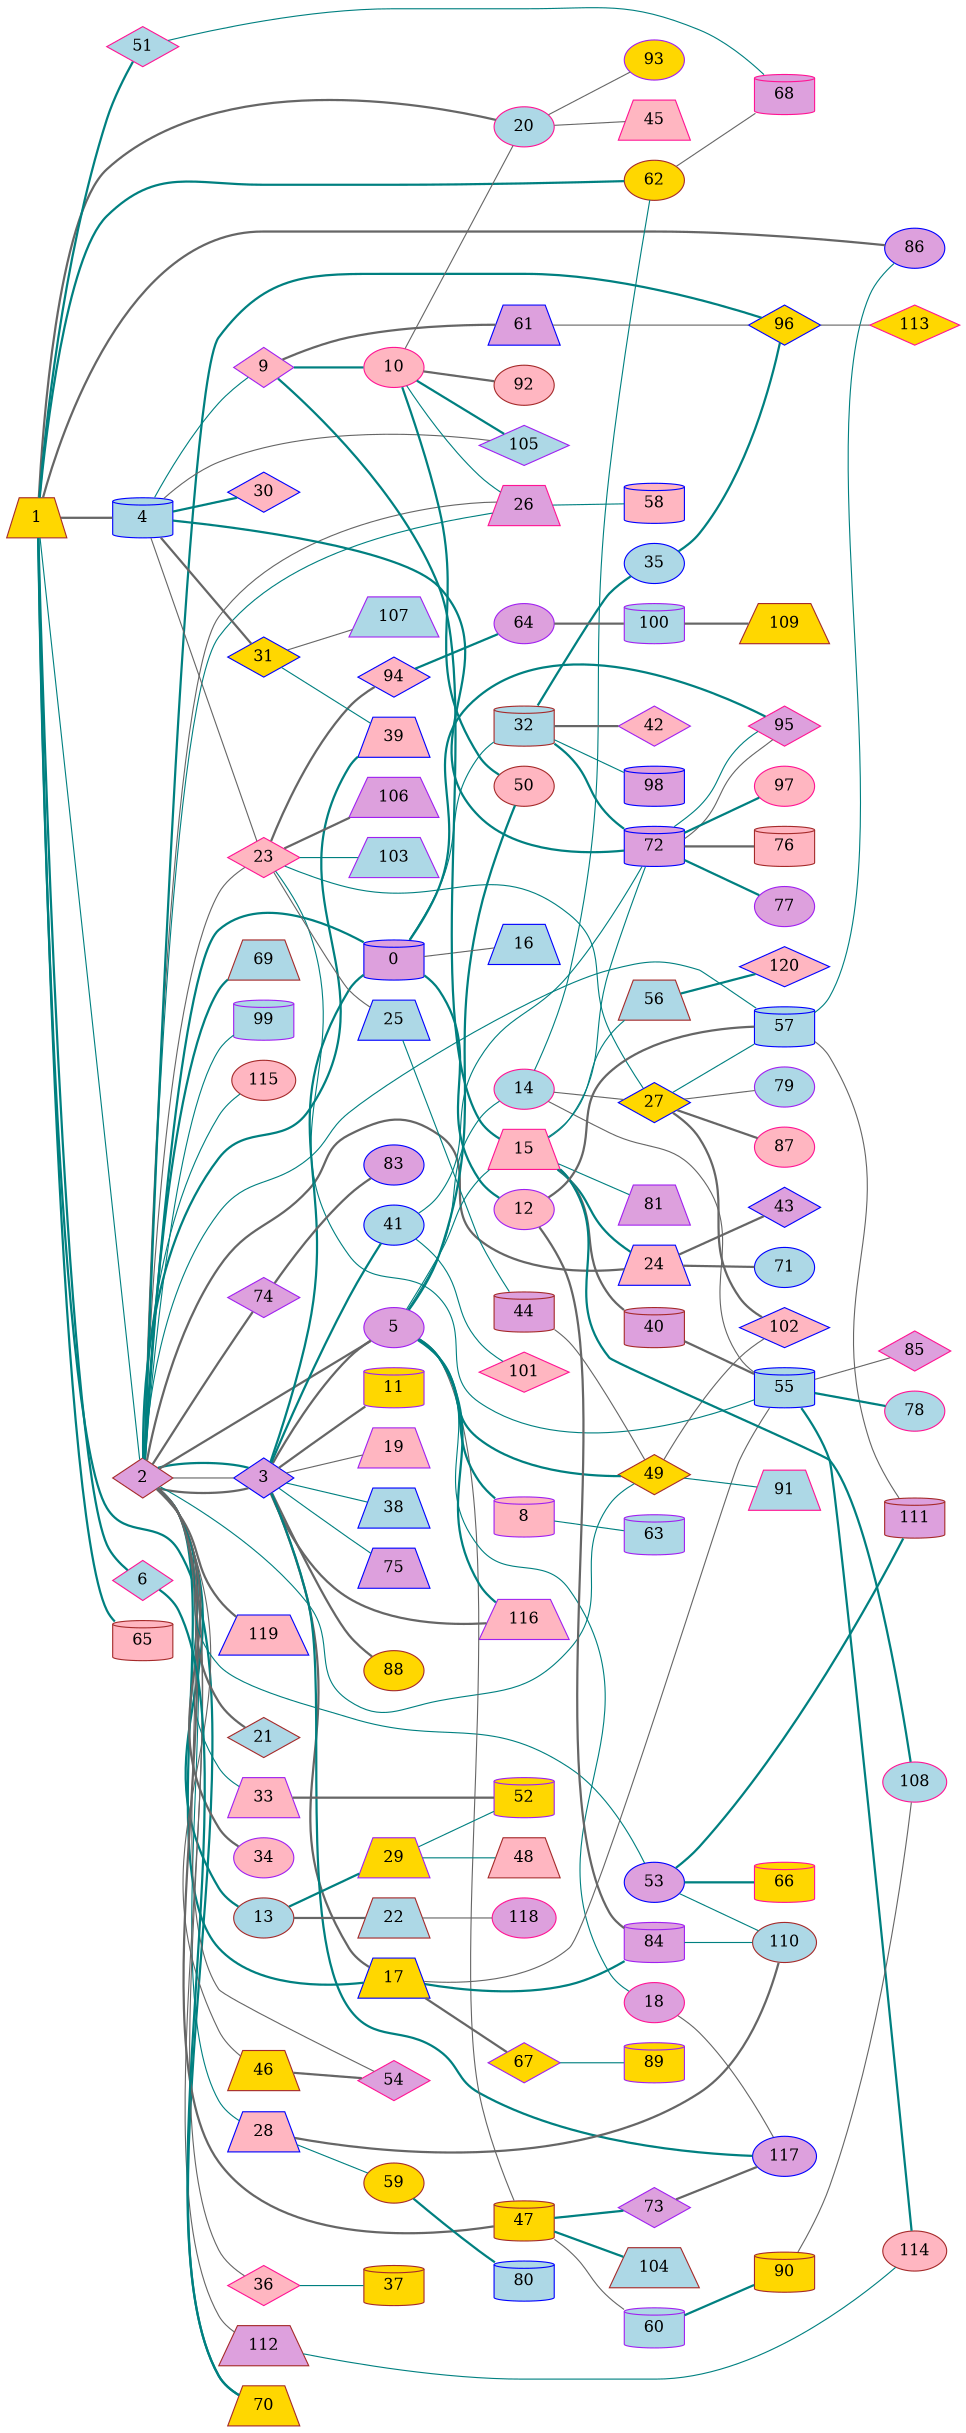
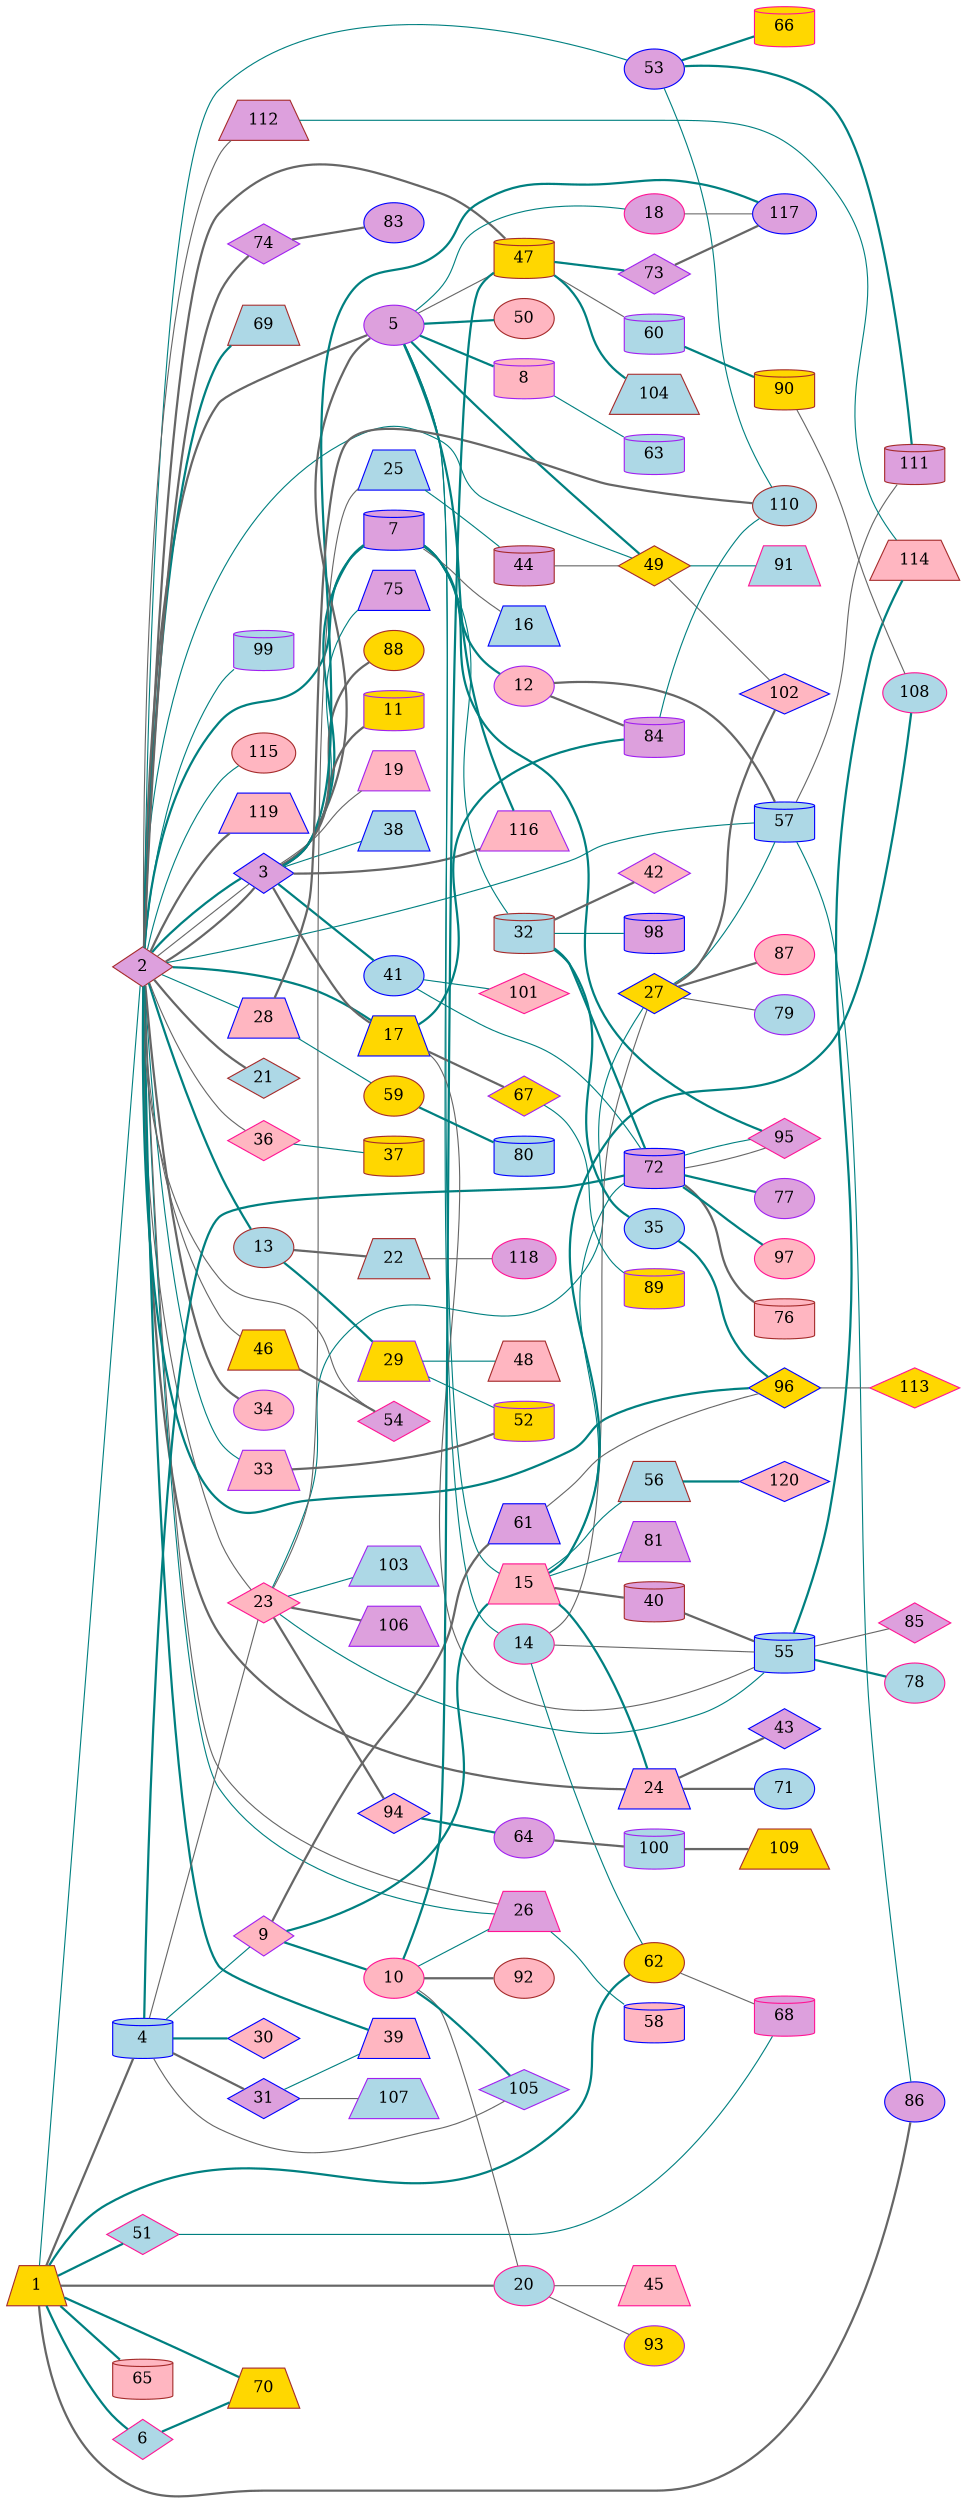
edge "10" -- "50": now "10" -- "47"
node "31": fillcolor gold -> plum
node "0": label "0" -> "7"
node "114": shape ellipse -> trapezium
